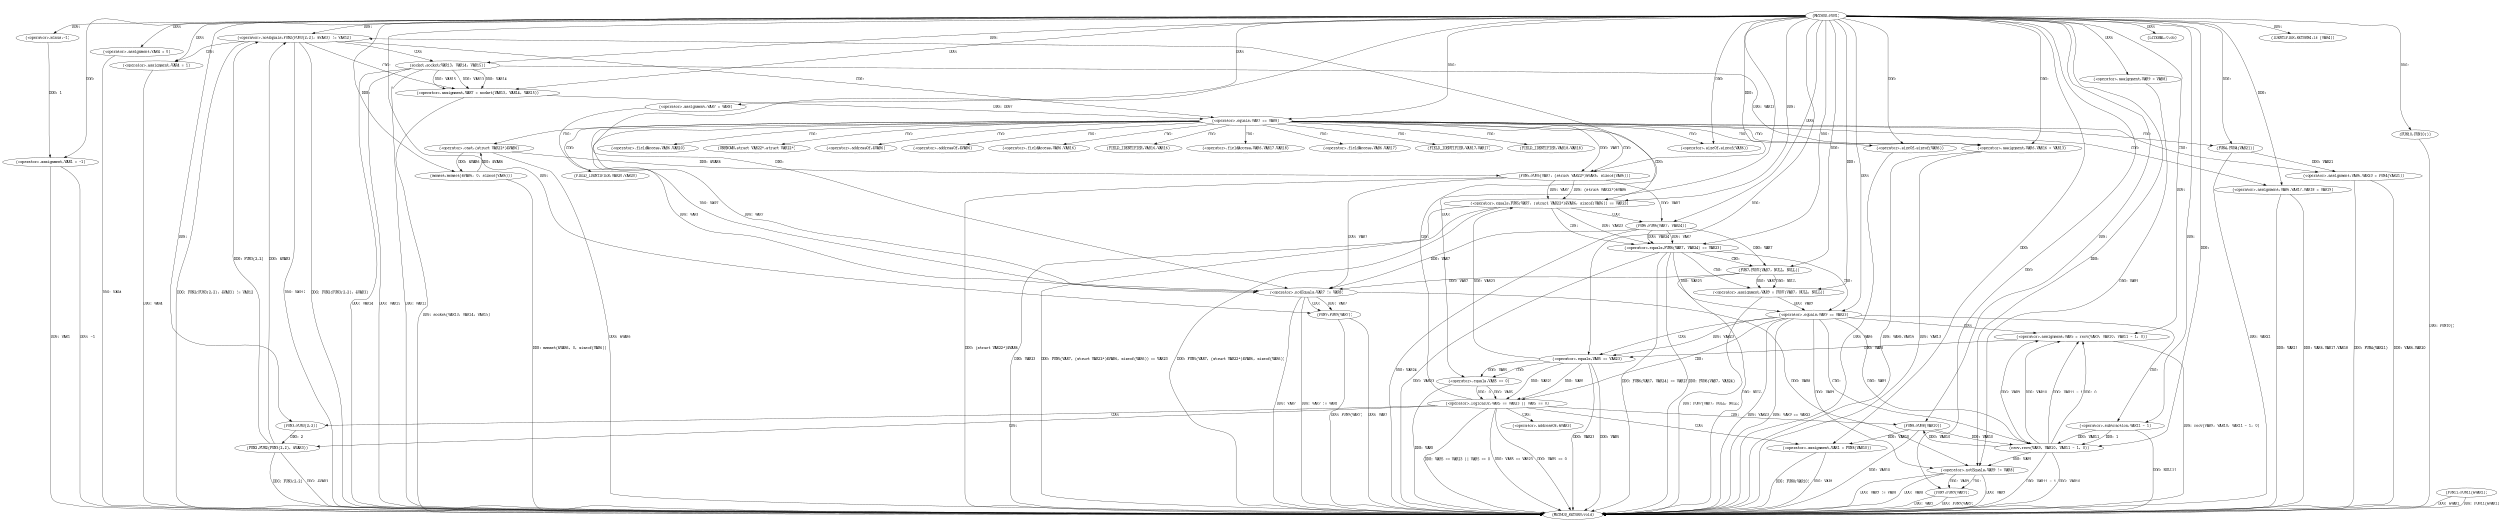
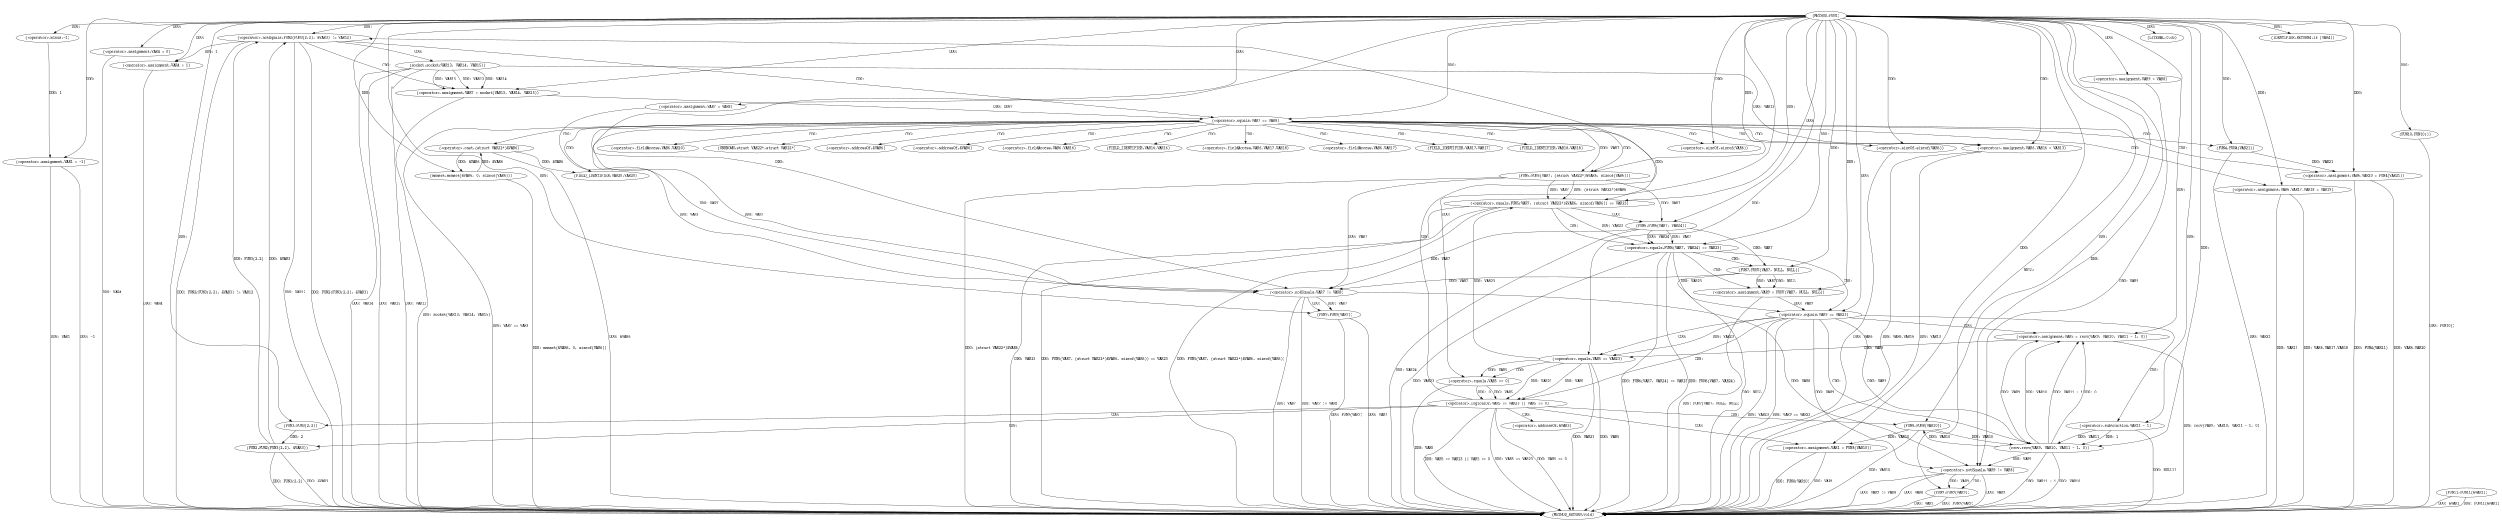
edge "(METHOD,FUN1)" -> "(socket,socket(VAR13, VAR14, VAR15))": now "(METHOD,FUN1)" -> "(<operator>.assignment,VAR6.VAR20 = FUN4(VAR21))"
edge "(<operator>.notEquals,FUN2(FUN3(2,2), &VAR3) != VAR12)" -> "(<operator>.assignment,VAR4 = 1)": label "CDG: " -> "DDG: 1"
edge "(<operator>.cast,(struct VAR22*)&VAR6)" -> "(FUN5,FUN5(VAR7, (struct VAR22*)&VAR6, sizeof(VAR6)))": now "(<operator>.cast,(struct VAR22*)&VAR6)" -> "(FIELD_IDENTIFIER,VAR20,VAR20)"
edge "(METHOD,FUN1)" -> "(FUN9,FUN9(VAR9))": label "DDG: " -> "NULL: "
edge "(<operator>.equals,VAR7 == VAR8)" -> "(METHOD_RETURN,void)": added, label "DDG: VAR7 == VAR8"
